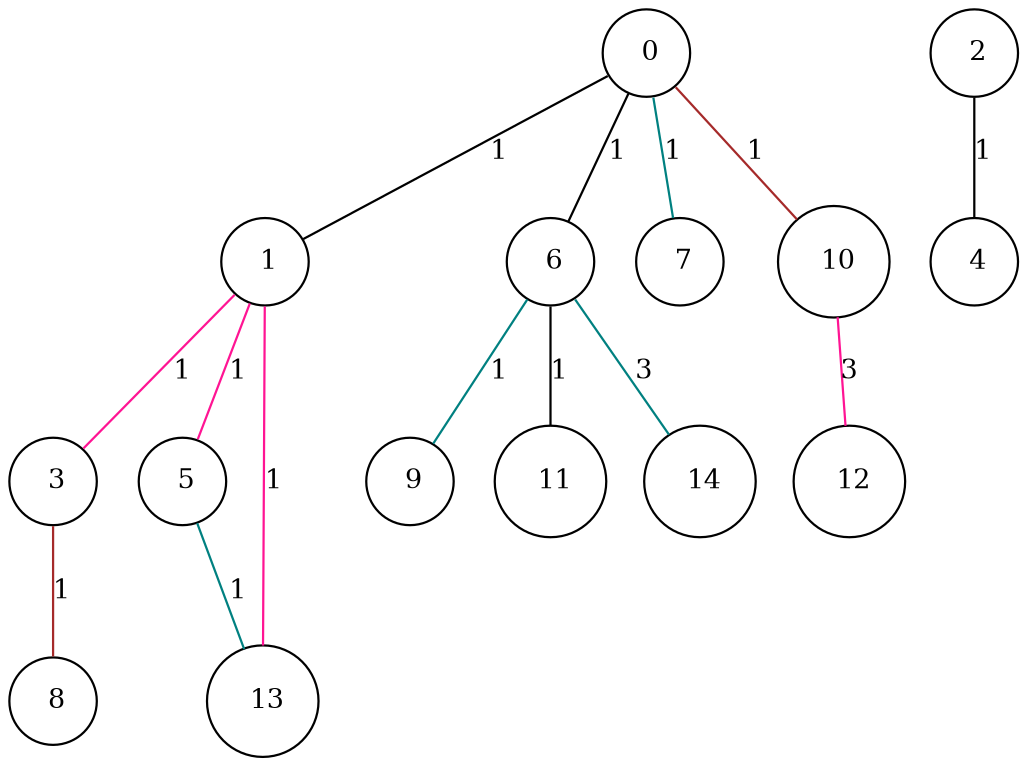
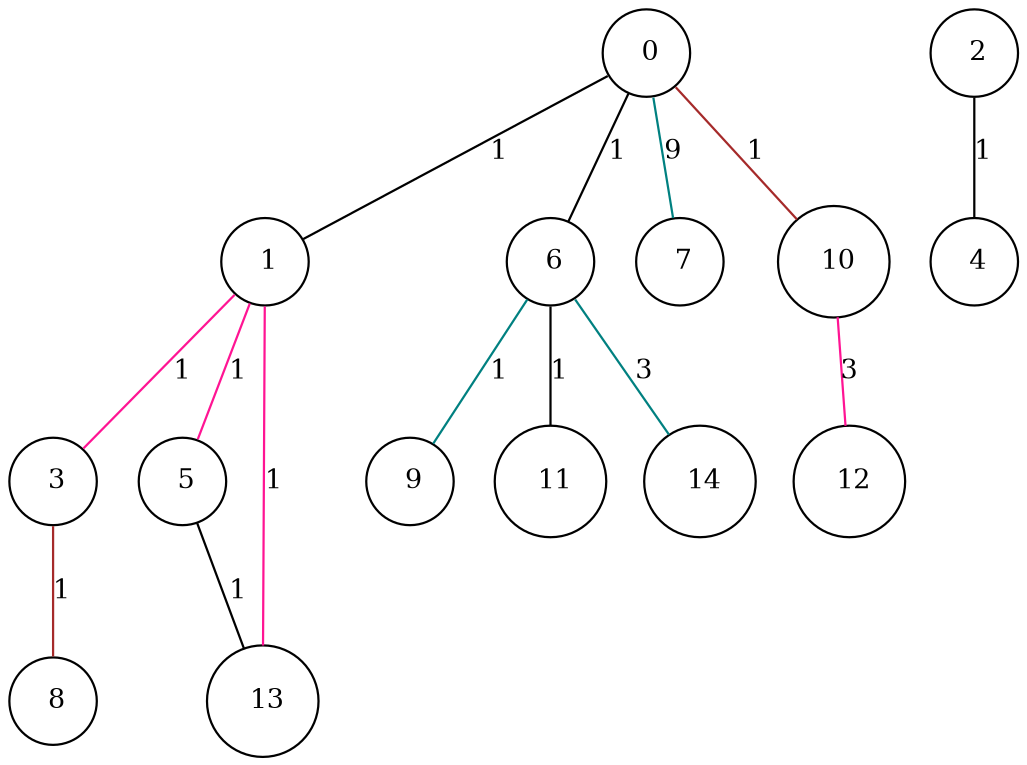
edge "0" -- "7": label "1" -> "9"
edge "5" -- "13": color teal -> black
